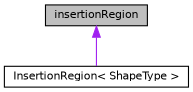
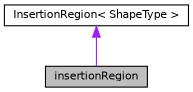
edge "InsertionRegion< ShapeType >" -> "insertionRegion": reversed
